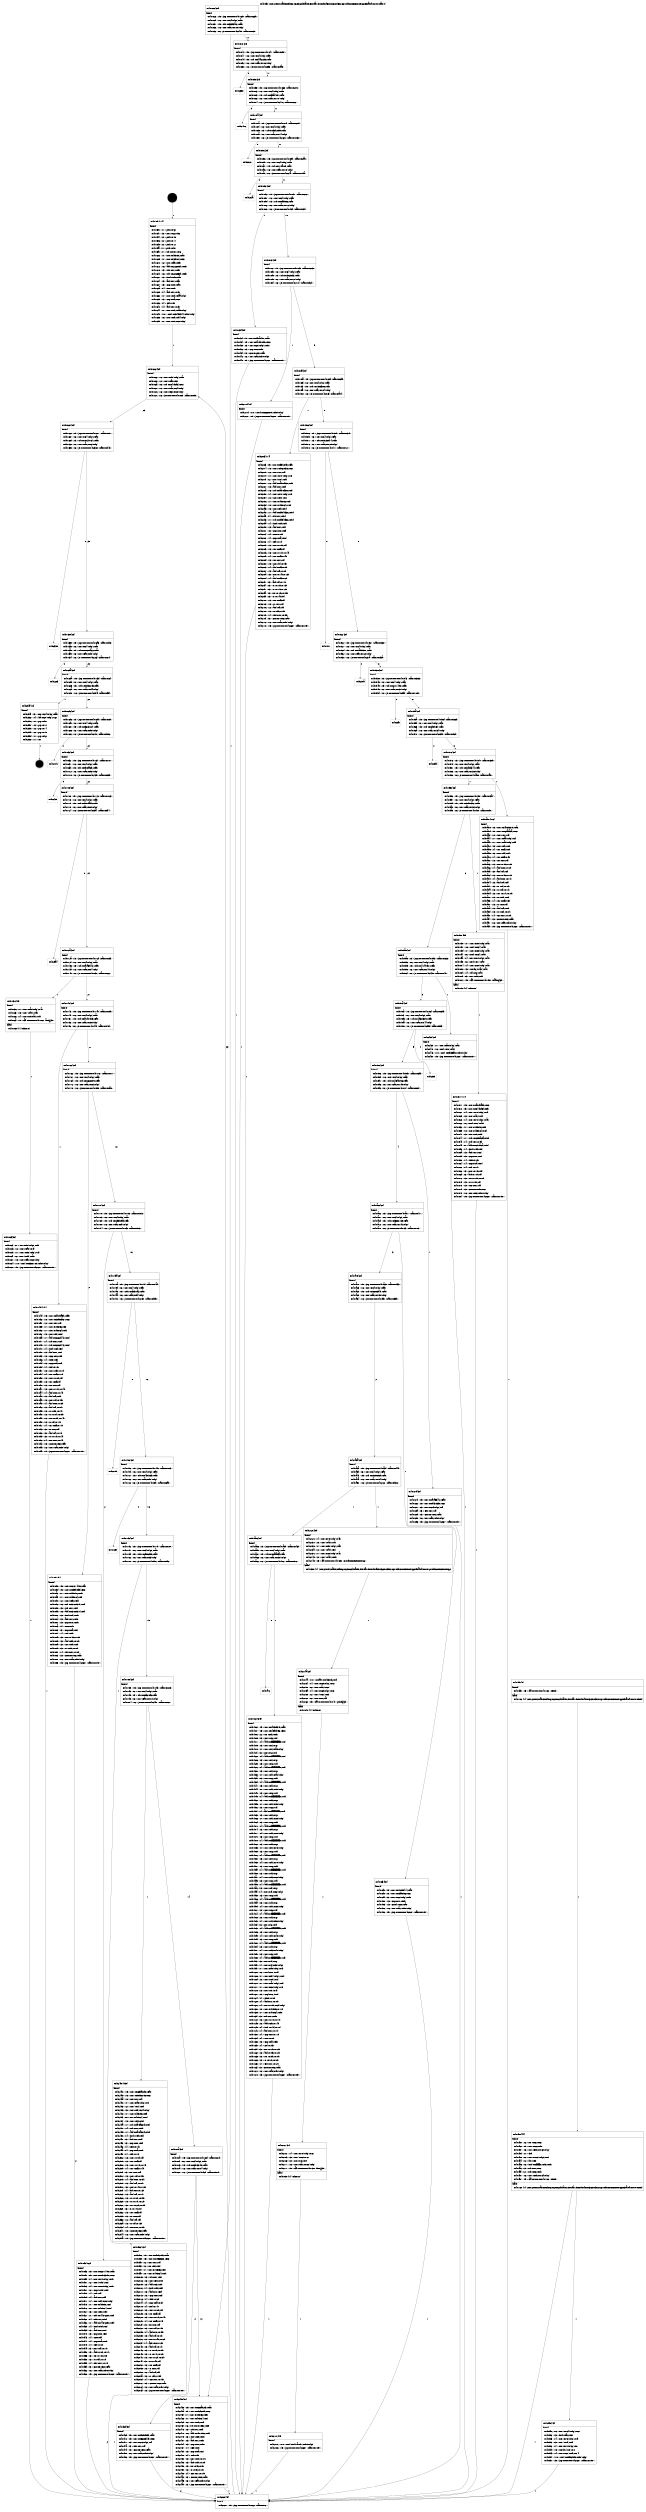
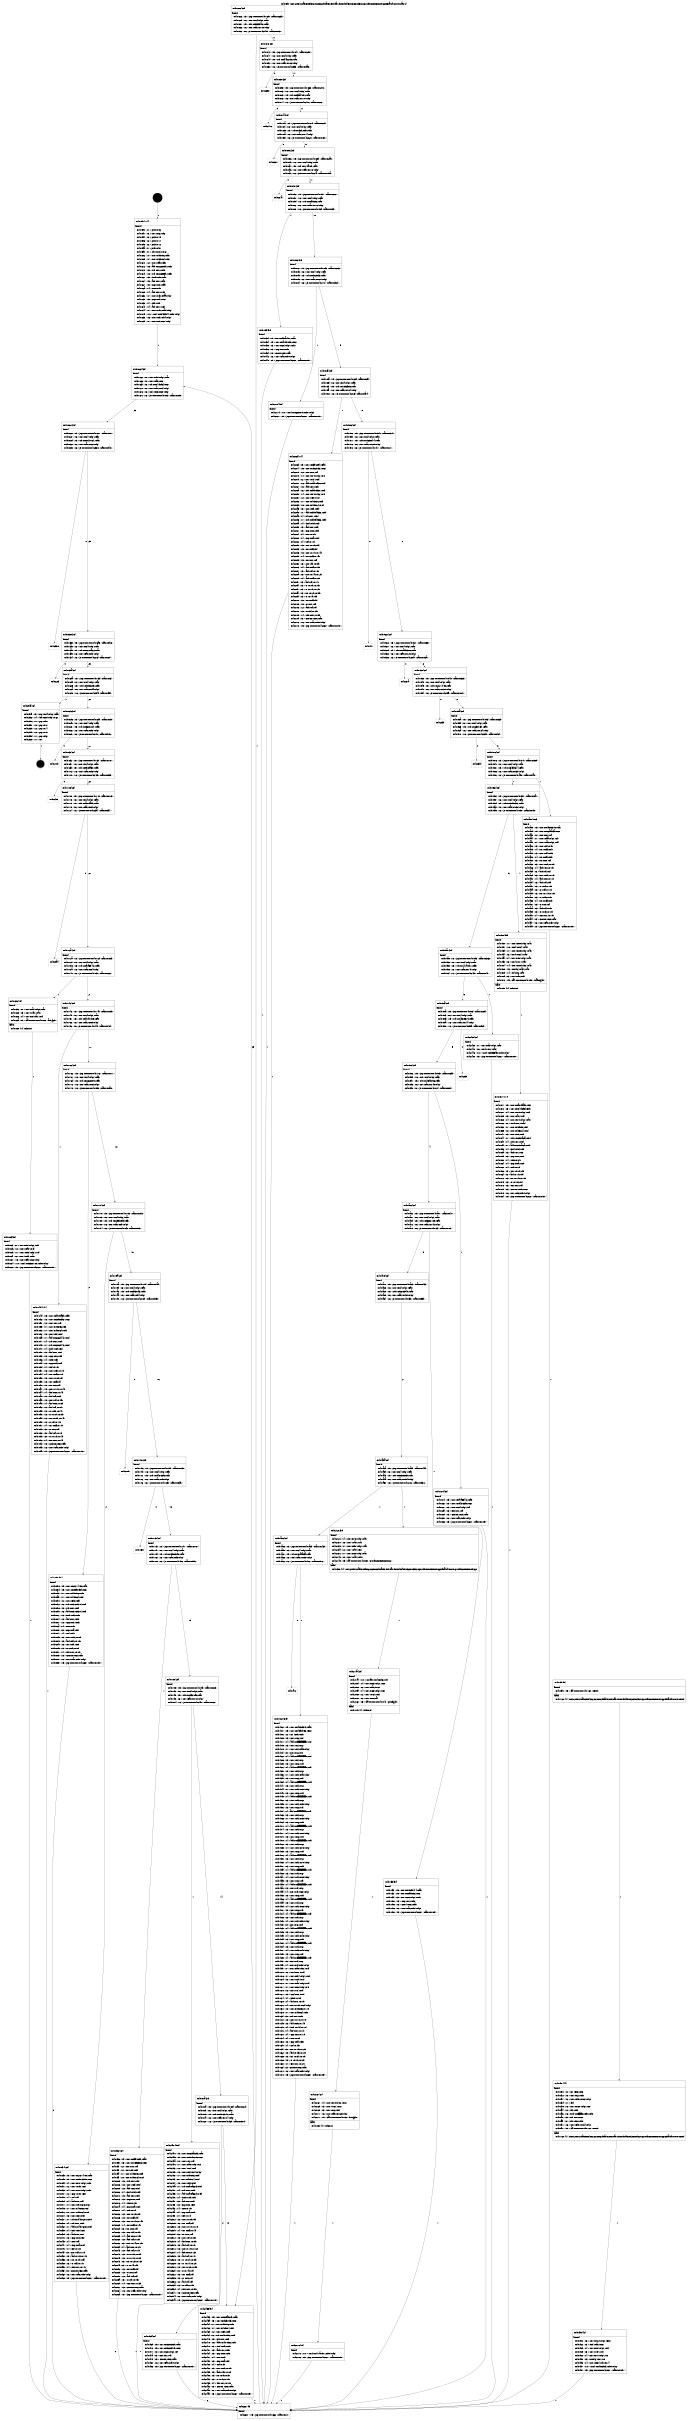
edge "0x401f90 [44]" -> "0x402687 [5]": now "0x4024b0 [159]" -> "0x402687 [5]"
